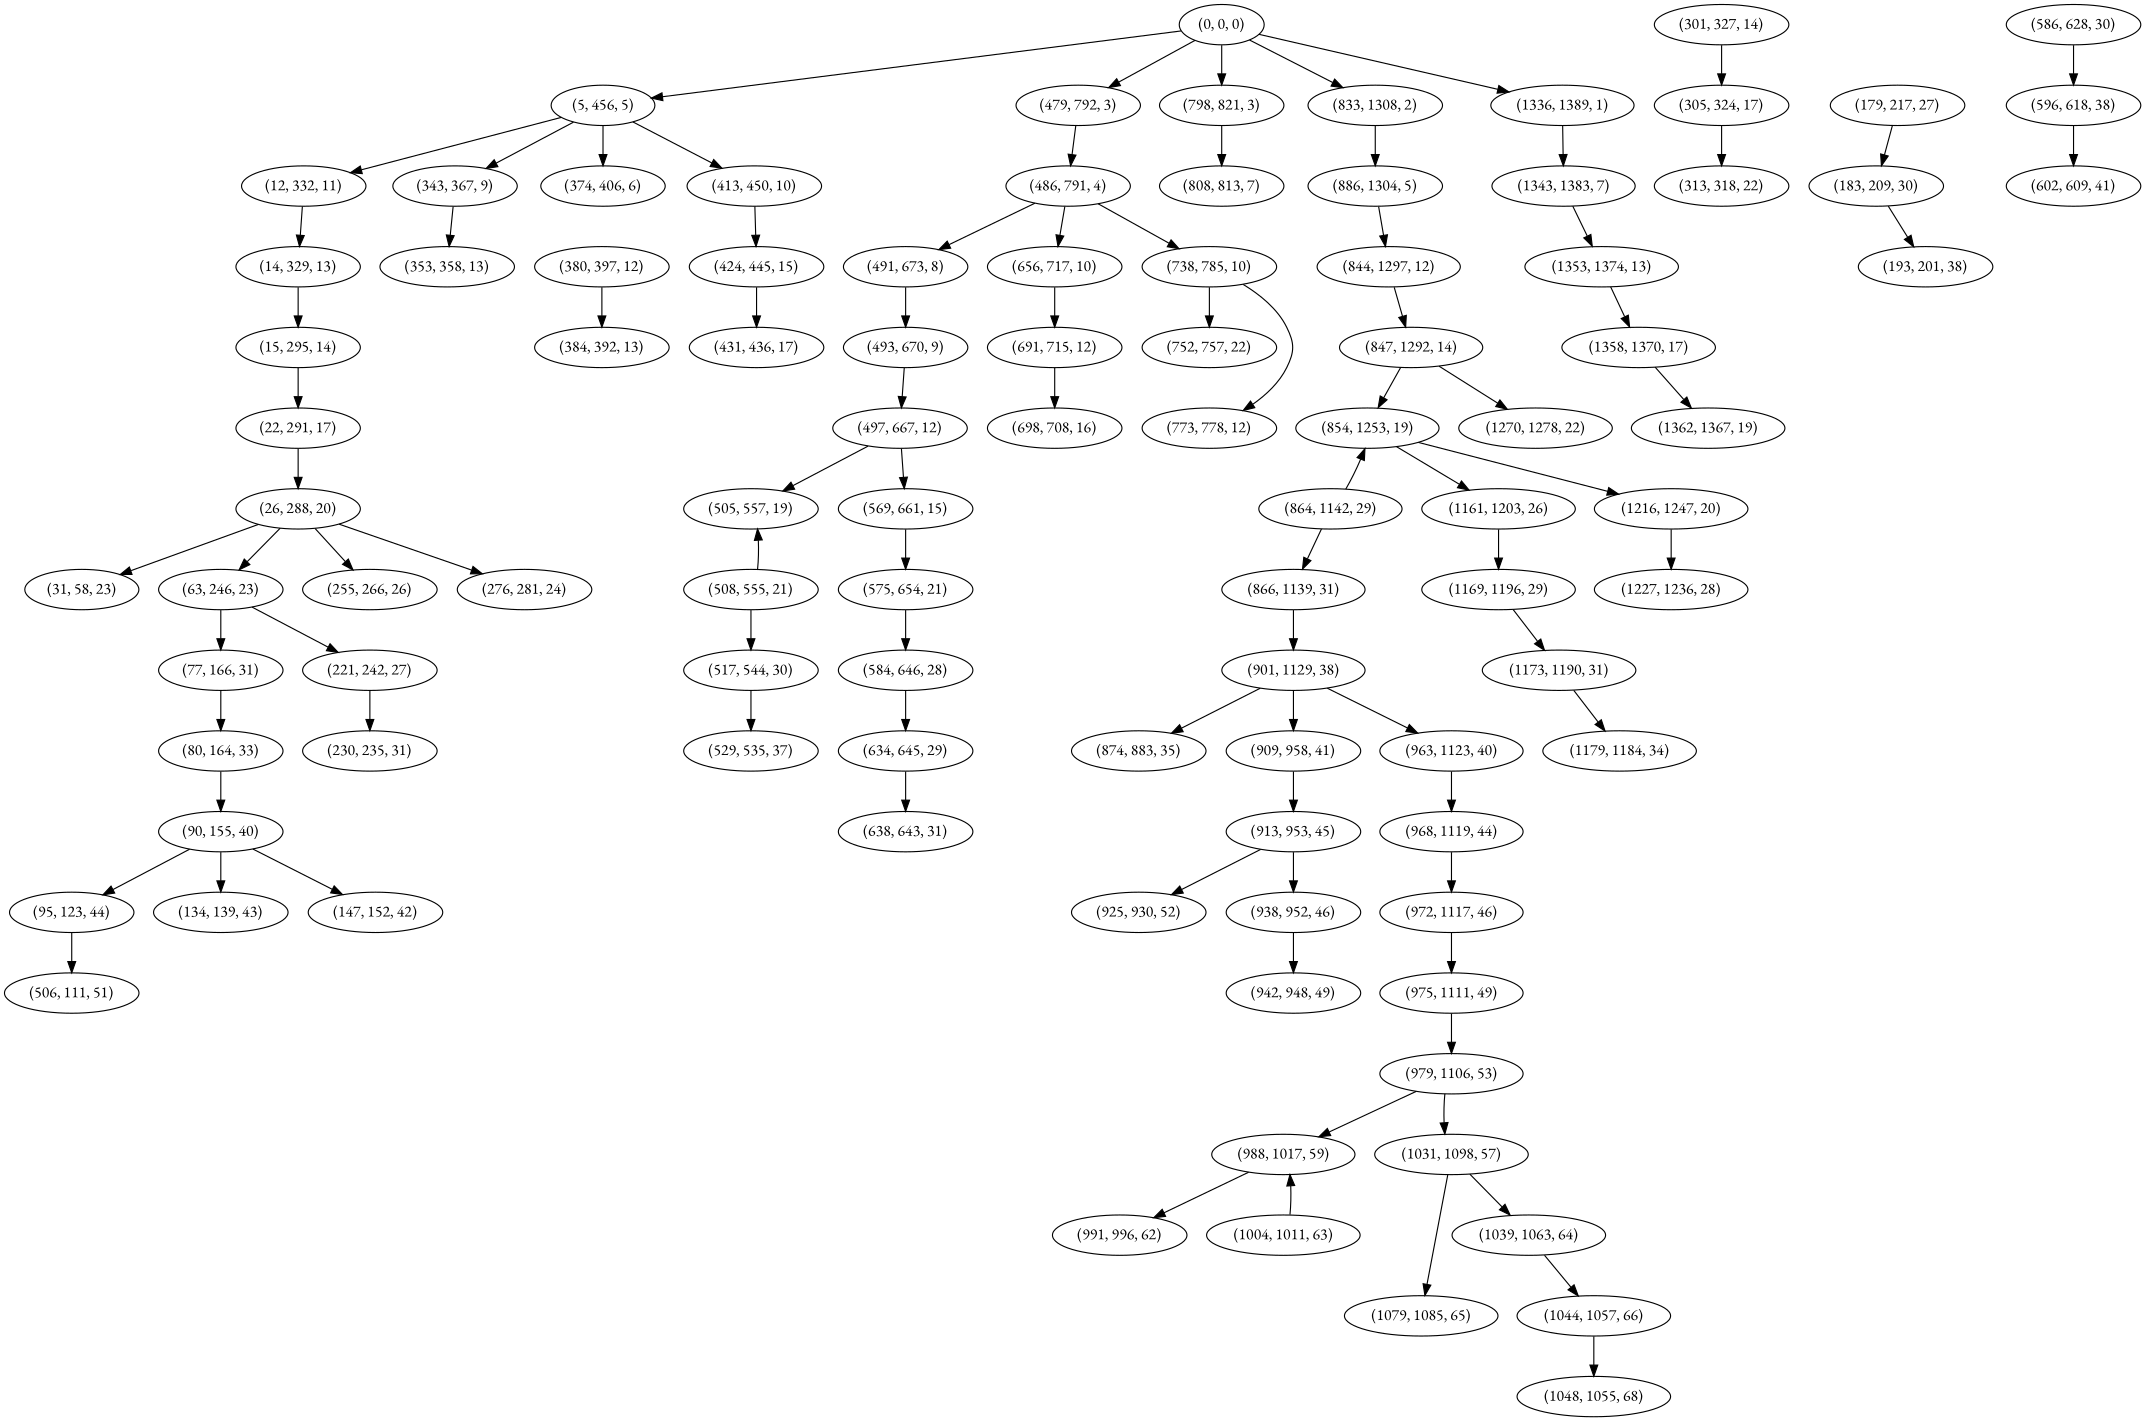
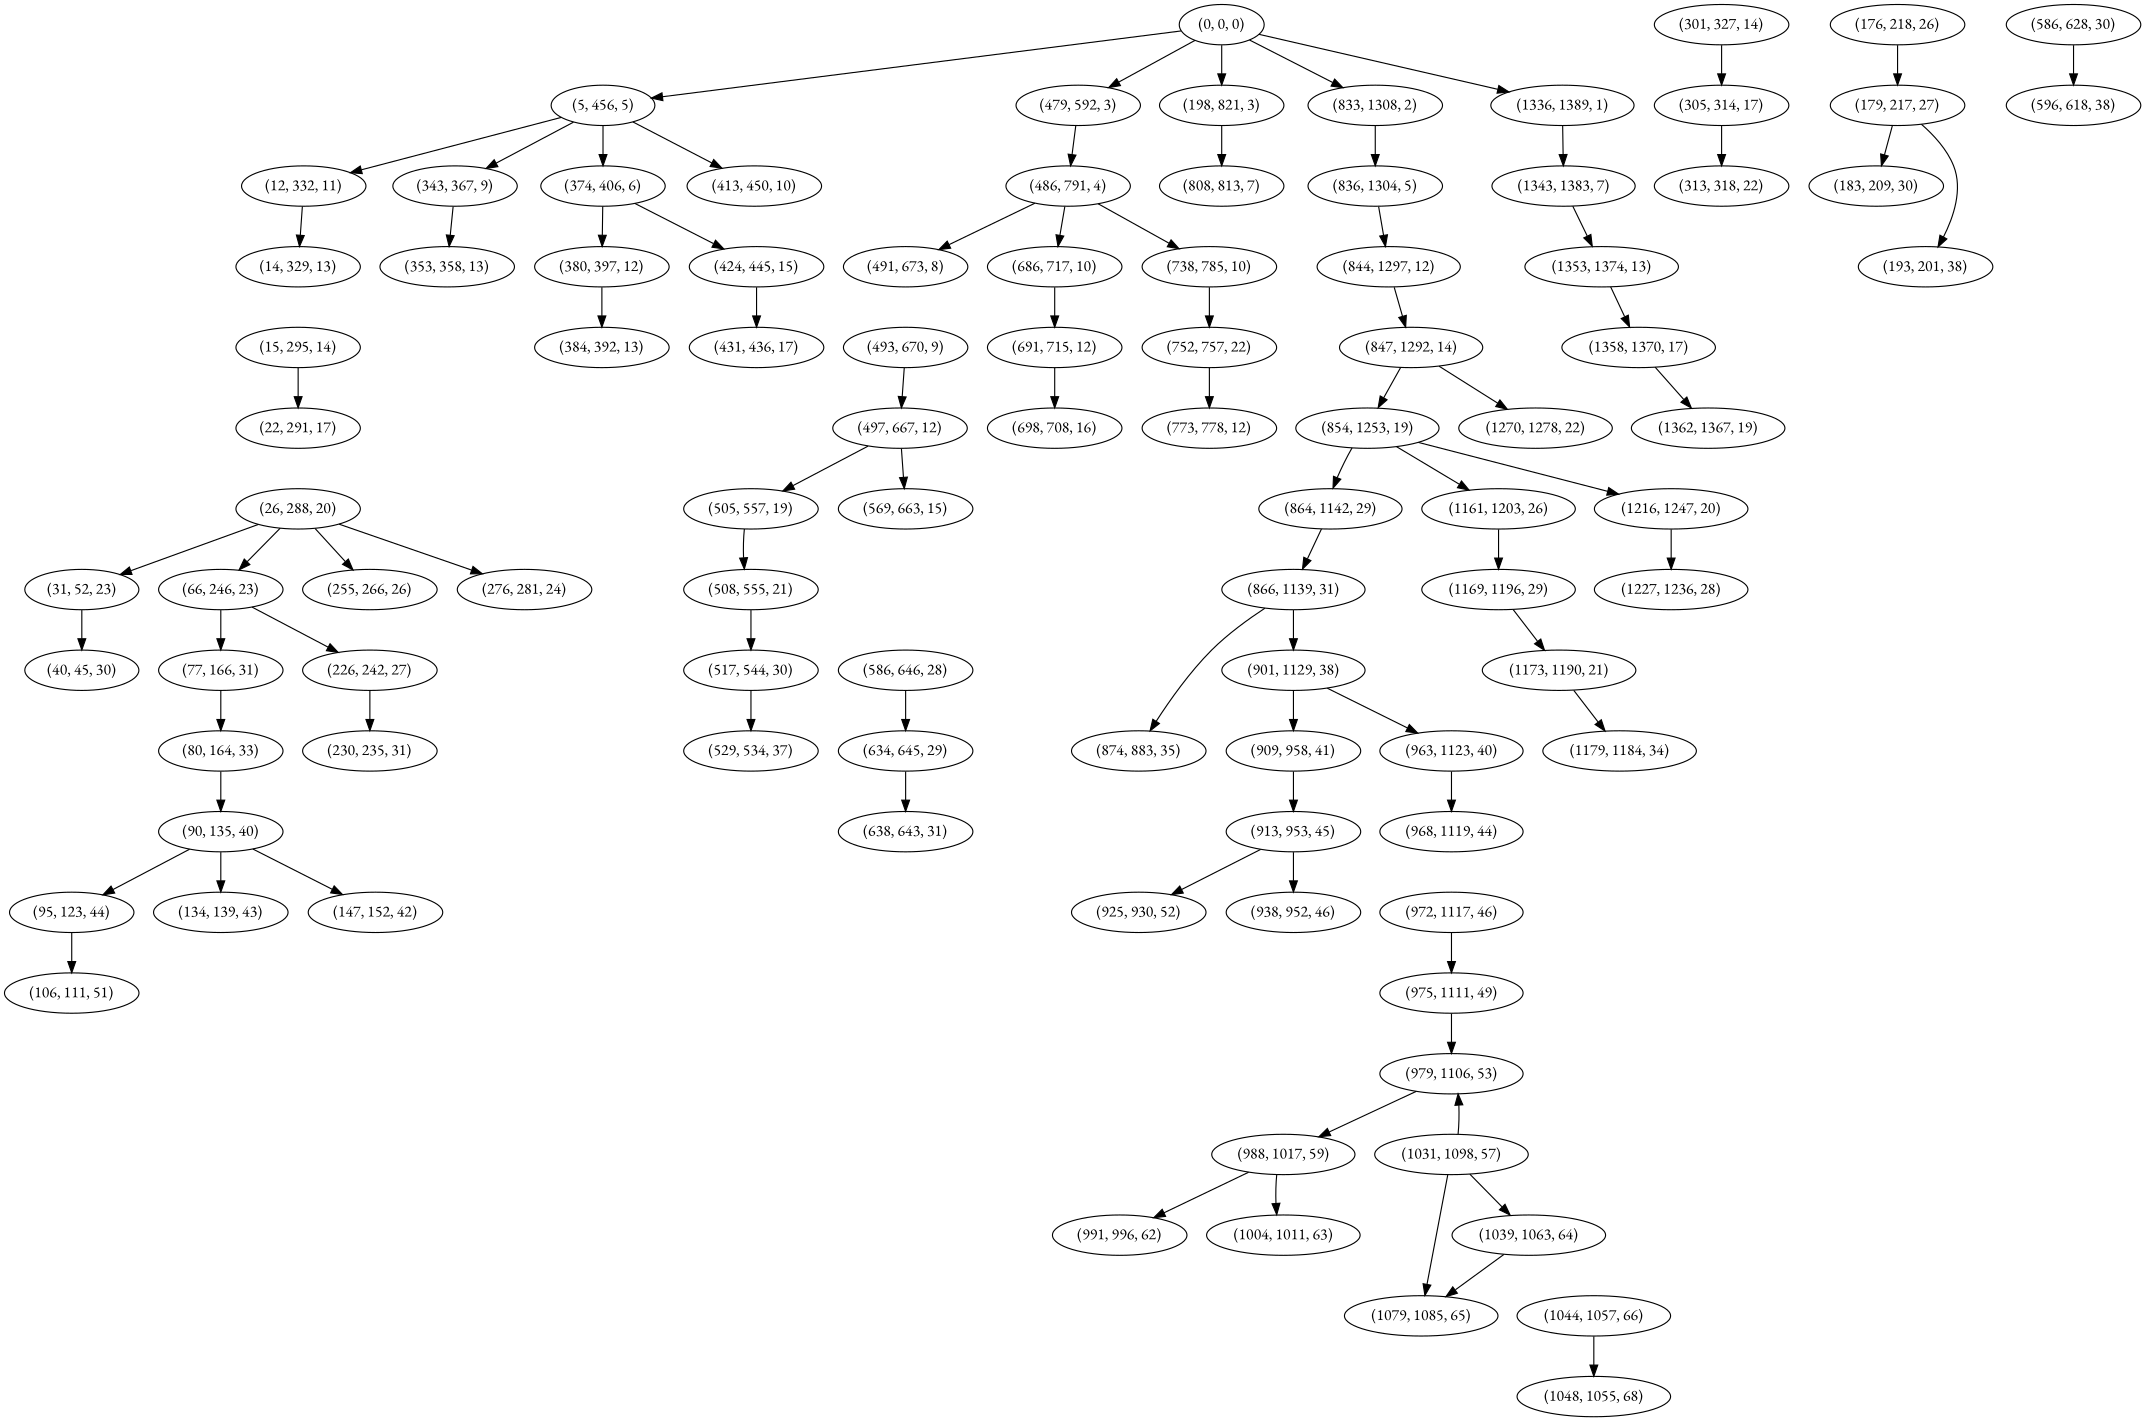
node "(176, 218, 26)": added
node "(479, 792, 3)": label "(479, 792, 3)" -> "(479, 592, 3)"
node "(798, 821, 3)": label "(798, 821, 3)" -> "(198, 821, 3)"
node "(305, 324, 17)": label "(305, 324, 17)" -> "(305, 314, 17)"
node "(886, 1304, 5)": label "(886, 1304, 5)" -> "(836, 1304, 5)"
node "(602, 609, 41)": removed
edge "(374, 406, 6)" -> "(380, 397, 12)": added
edge "(413, 450, 10)" -> "(424, 445, 15)": now "(374, 406, 6)" -> "(424, 445, 15)"
edge "(183, 209, 30)" -> "(193, 201, 38)": now "(179, 217, 27)" -> "(193, 201, 38)"
node "(656, 717, 10)": label "(656, 717, 10)" -> "(686, 717, 10)"
edge "(14, 329, 13)" -> "(15, 295, 14)": removed
edge "(491, 673, 8)" -> "(493, 670, 9)": removed
edge "(738, 785, 10)" -> "(773, 778, 12)": now "(752, 757, 22)" -> "(773, 778, 12)"
edge "(22, 291, 17)" -> "(26, 288, 20)": removed
edge "(864, 1142, 29)" -> "(854, 1253, 19)": reversed
node "(569, 661, 15)": label "(569, 661, 15)" -> "(569, 663, 15)"
edge "(508, 555, 21)" -> "(505, 557, 19)": reversed
node "(31, 58, 23)": label "(31, 58, 23)" -> "(31, 52, 23)"
node "(63, 246, 23)": label "(63, 246, 23)" -> "(66, 246, 23)"
node "(575, 654, 21)": removed
node "(40, 45, 30)": added
node "(221, 242, 27)": label "(221, 242, 27)" -> "(226, 242, 27)"
node "(584, 646, 28)": label "(584, 646, 28)" -> "(586, 646, 28)"
node "(1173, 1190, 31)": label "(1173, 1190, 31)" -> "(1173, 1190, 21)"
edge "(901, 1129, 38)" -> "(874, 883, 35)": now "(866, 1139, 31)" -> "(874, 883, 35)"
node "(529, 535, 37)": label "(529, 535, 37)" -> "(529, 534, 37)"
node "(90, 155, 40)": label "(90, 155, 40)" -> "(90, 135, 40)"
edge "(968, 1119, 44)" -> "(972, 1117, 46)": removed
node "(506, 111, 51)": label "(506, 111, 51)" -> "(106, 111, 51)"
node "(942, 948, 49)": removed
edge "(979, 1106, 53)" -> "(1031, 1098, 57)": reversed
edge "(1004, 1011, 63)" -> "(988, 1017, 59)": reversed
edge "(1039, 1063, 64)" -> "(1044, 1057, 66)": now "(1039, 1063, 64)" -> "(1079, 1085, 65)"
